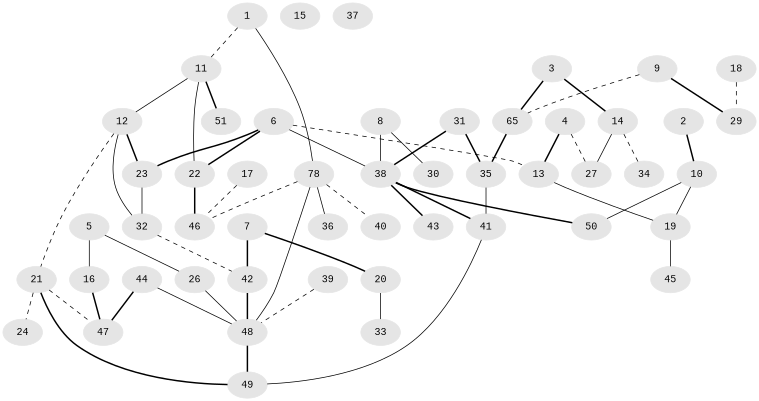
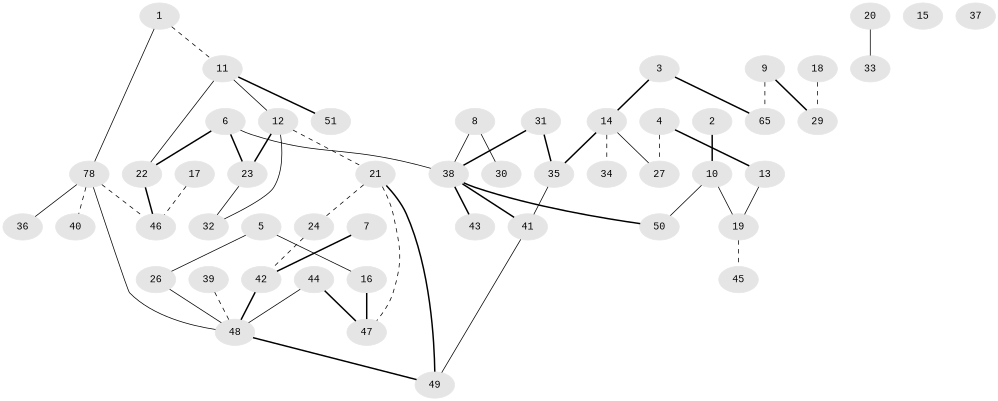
edge "6" -- "13": removed
edge "65" -- "35": now "14" -- "35"
edge "7" -- "20": removed
edge "32" -- "42": now "24" -- "42"
edge "19" -- "45": style solid -> dashed
